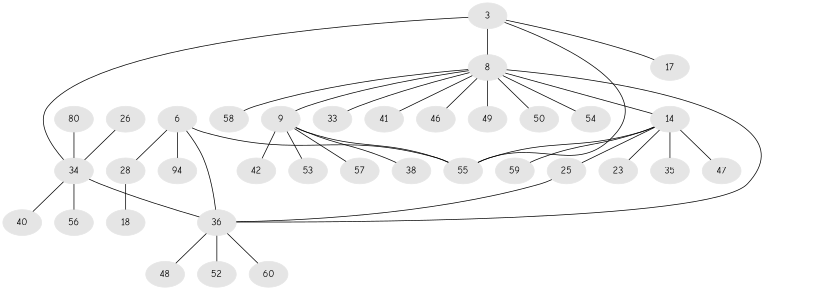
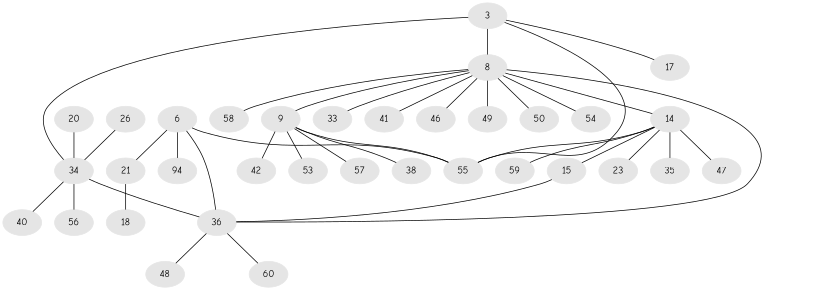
node "80": label "80" -> "20"
node "28": label "28" -> "21"
node "25": label "25" -> "15"
node "52": removed
